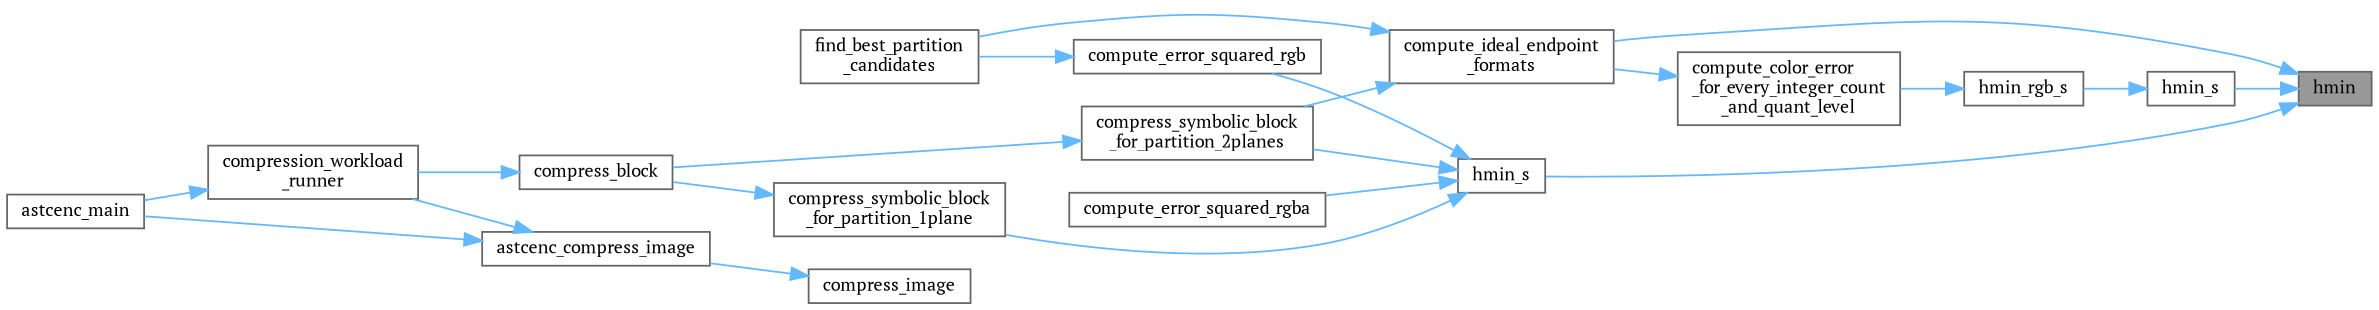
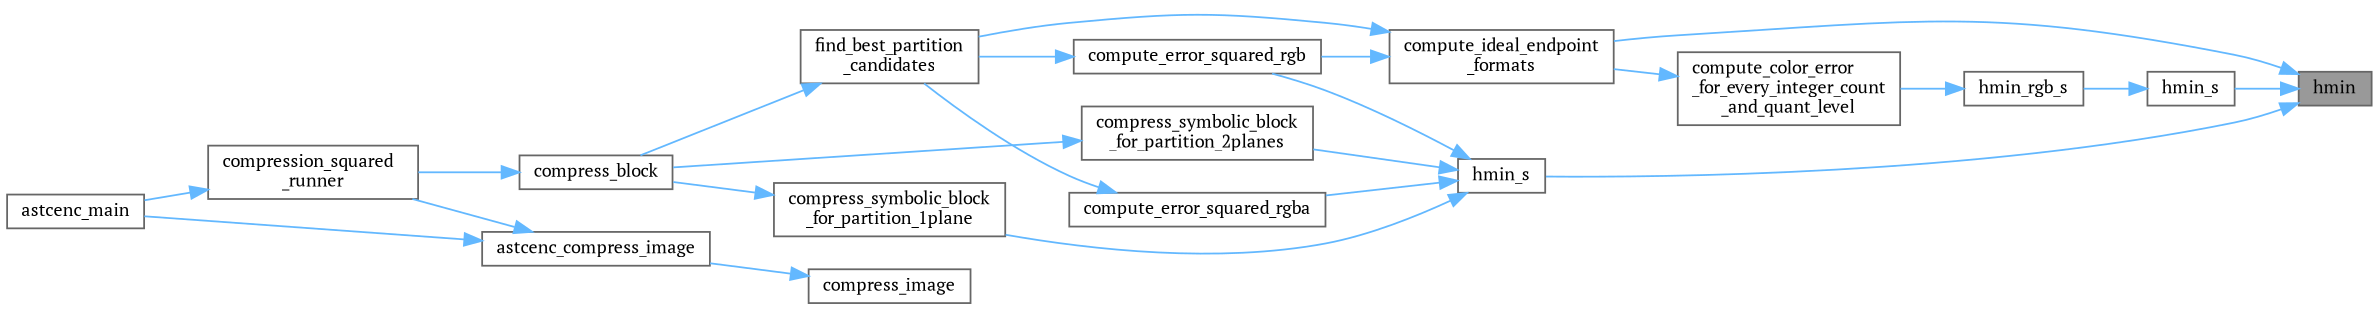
edge "compress_symbolic_block _for_partition_2planes" -> "compute_ideal_endpoint _formats": now "compute_error_squared_rgb" -> "compute_ideal_endpoint _formats"
edge "compress_block" -> "find_best_partition _candidates": added
edge "find_best_partition _candidates" -> "compute_error_squared_rgba": added
node "compression_workload _runner": label "compression_workload _runner" -> "compression_squared _runner"
